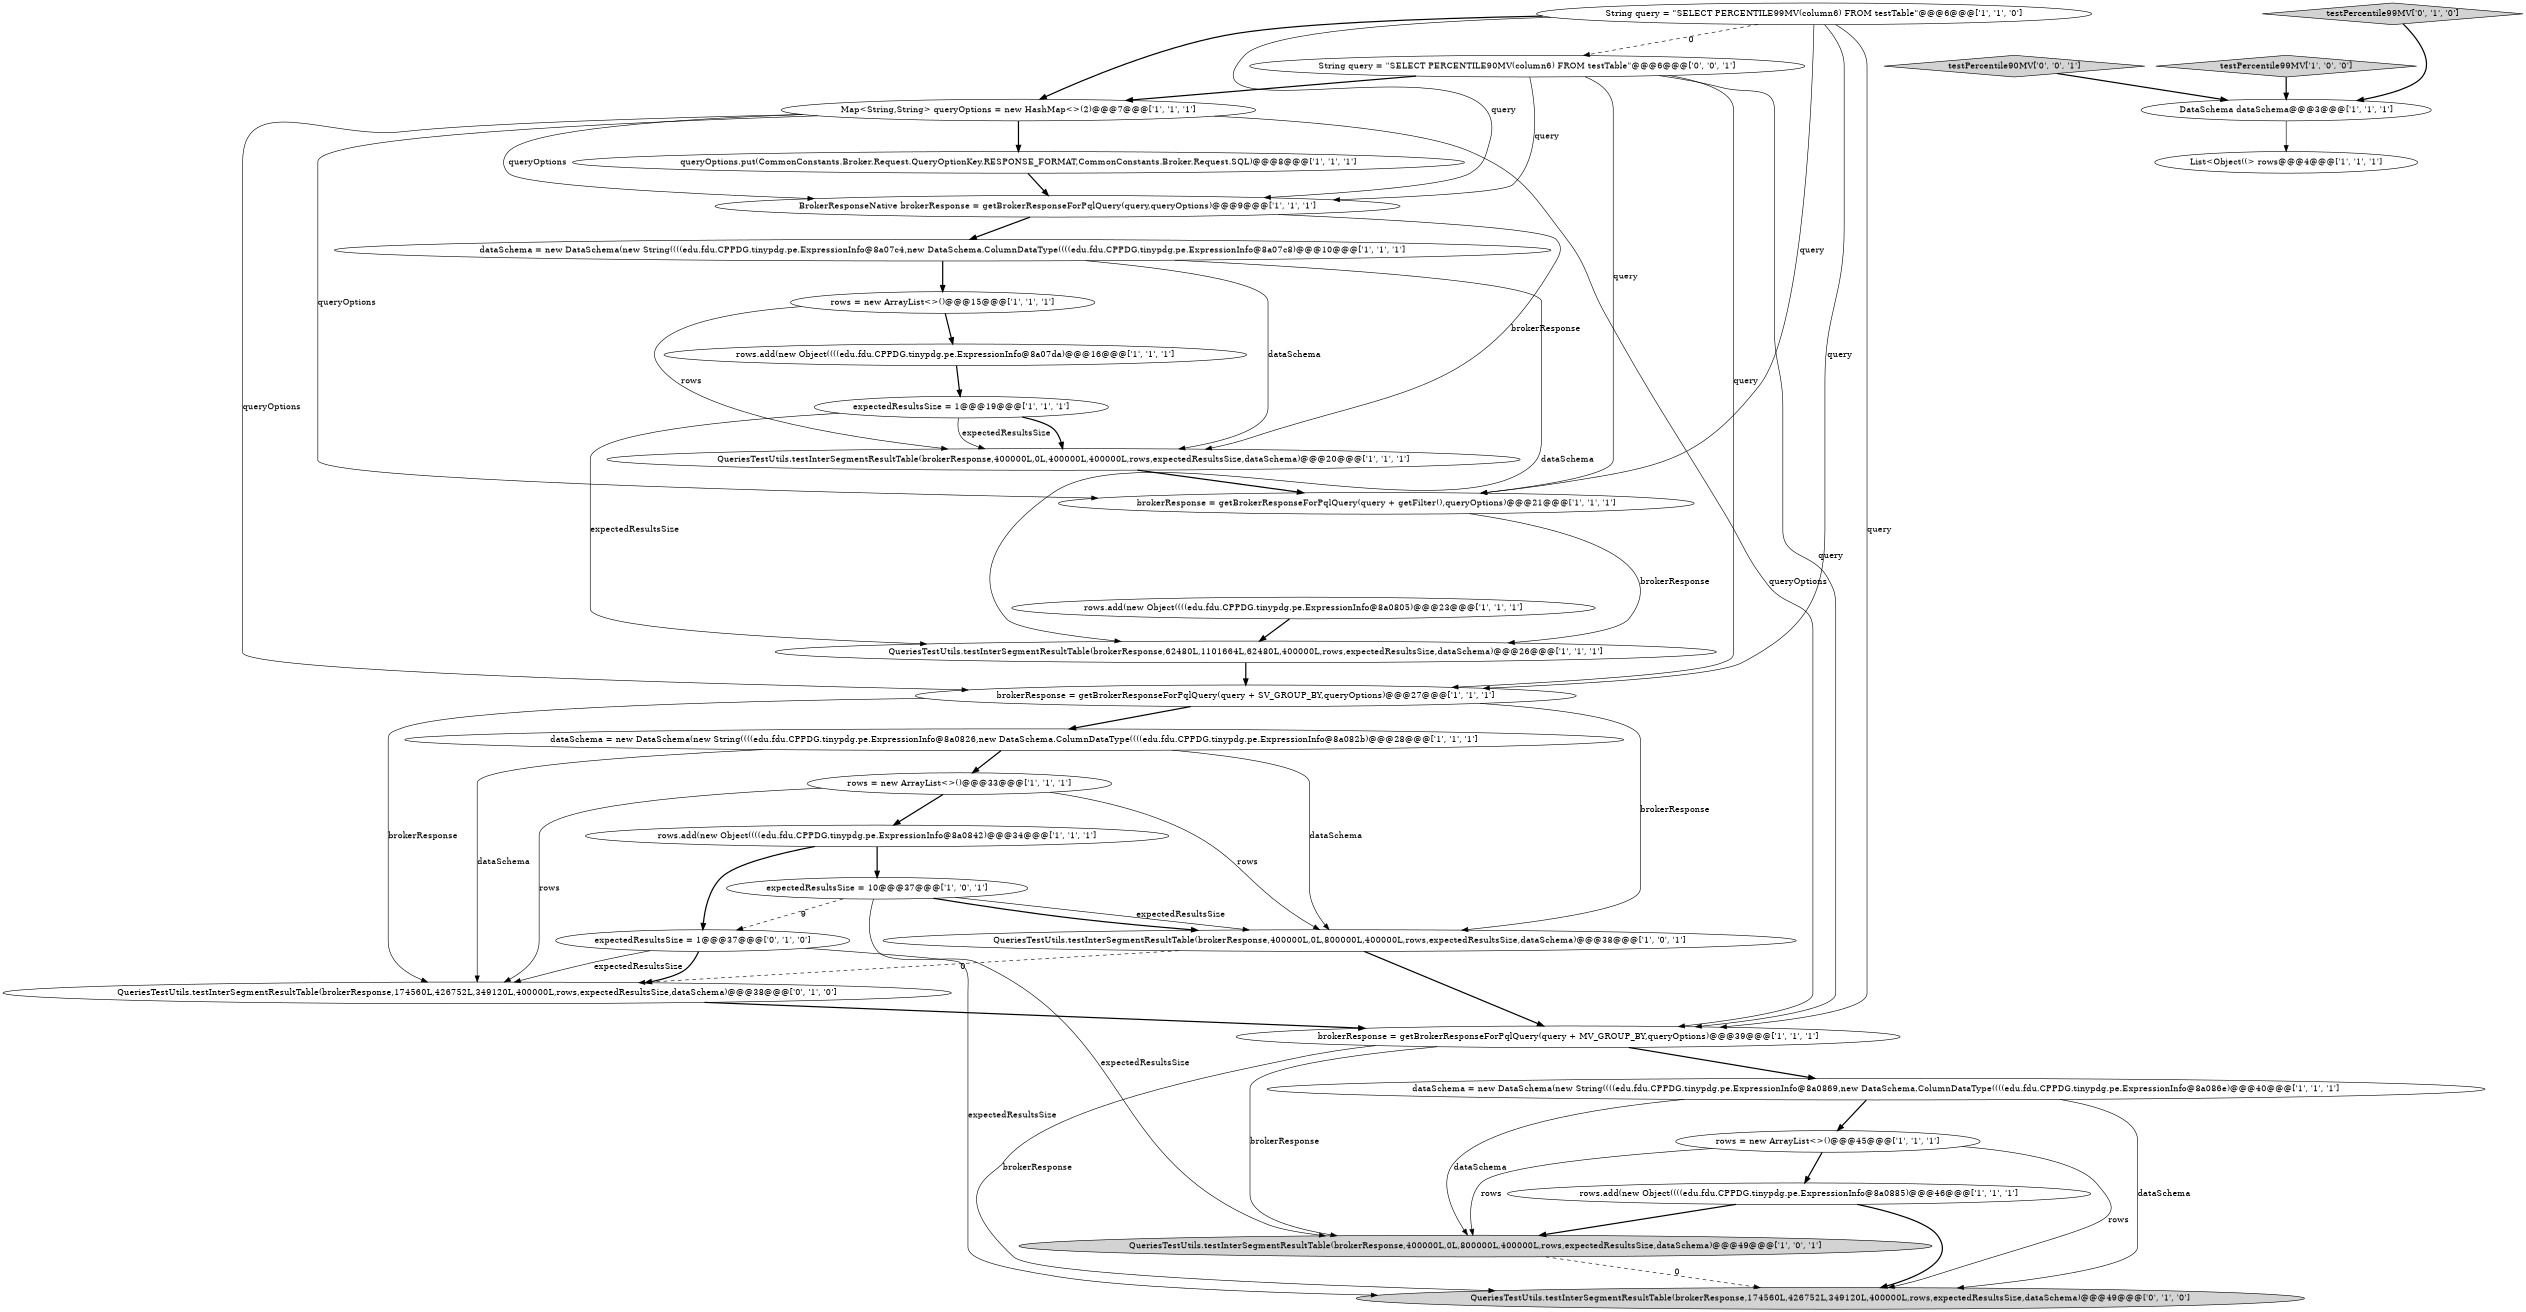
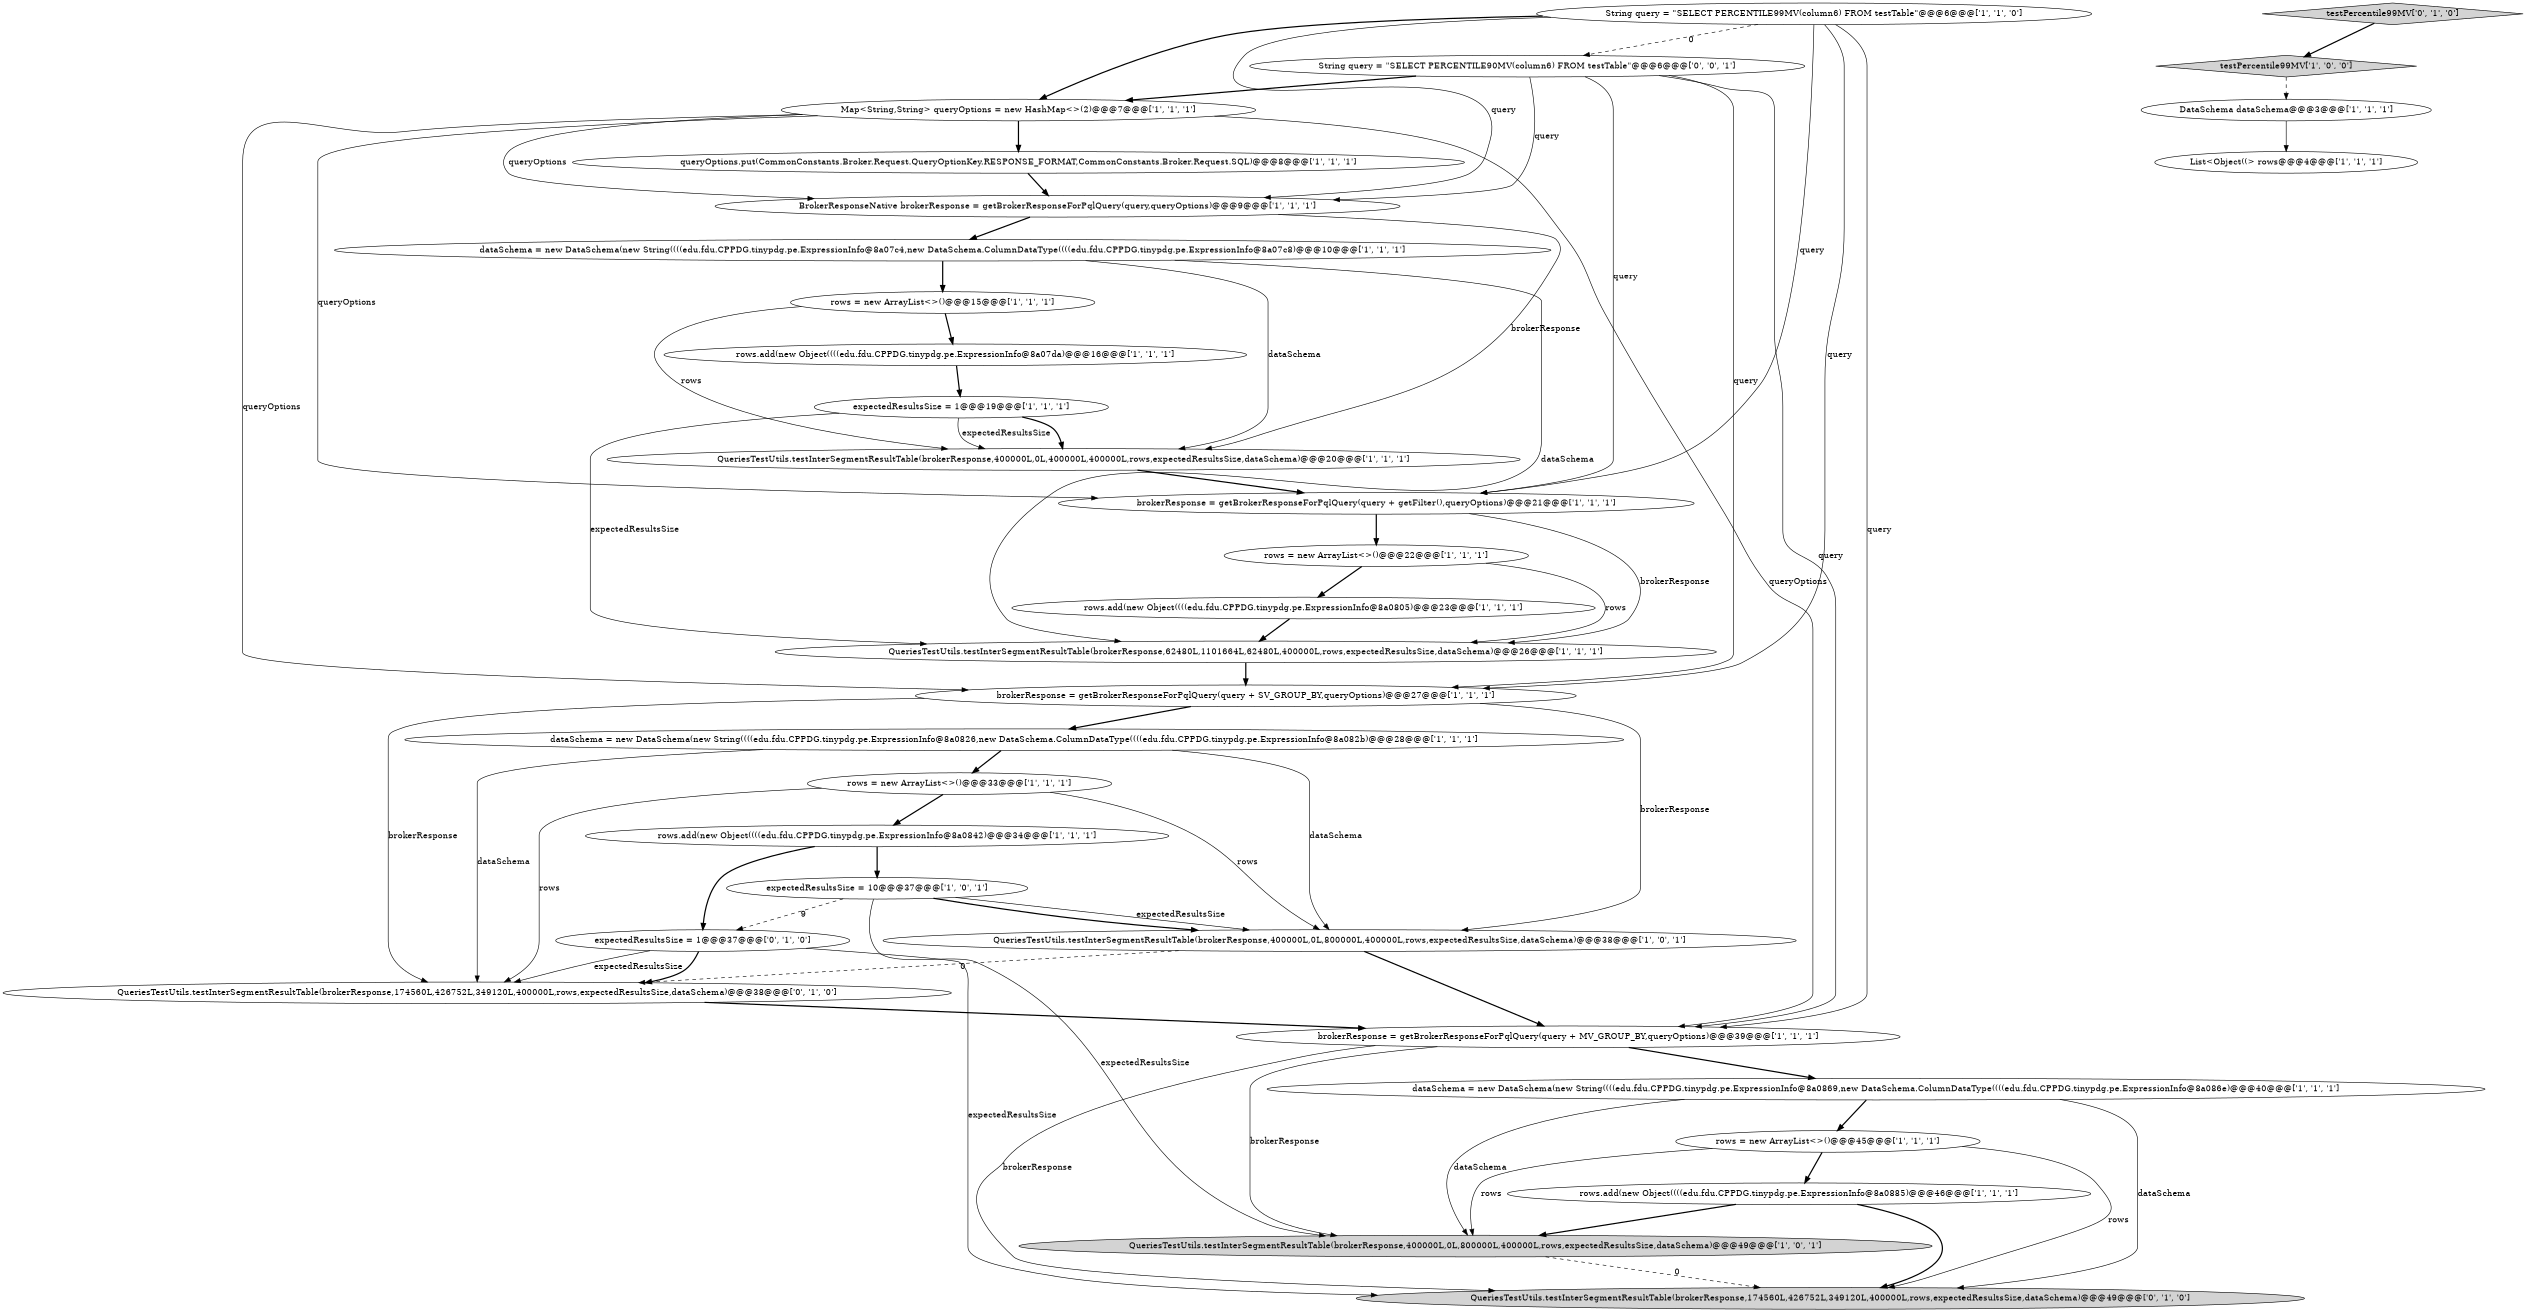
node "testPercentile90MV['0', '0', '1']": removed
edge "testPercentile99MV['0', '1', '0']" -> "DataSchema dataSchema@@@3@@@['1', '1', '1']": now "testPercentile99MV['0', '1', '0']" -> "testPercentile99MV['1', '0', '0']"
edge "testPercentile99MV['1', '0', '0']" -> "DataSchema dataSchema@@@3@@@['1', '1', '1']": style bold -> dashed
node "rows = new ArrayList<>()@@@22@@@['1', '1', '1']": added
